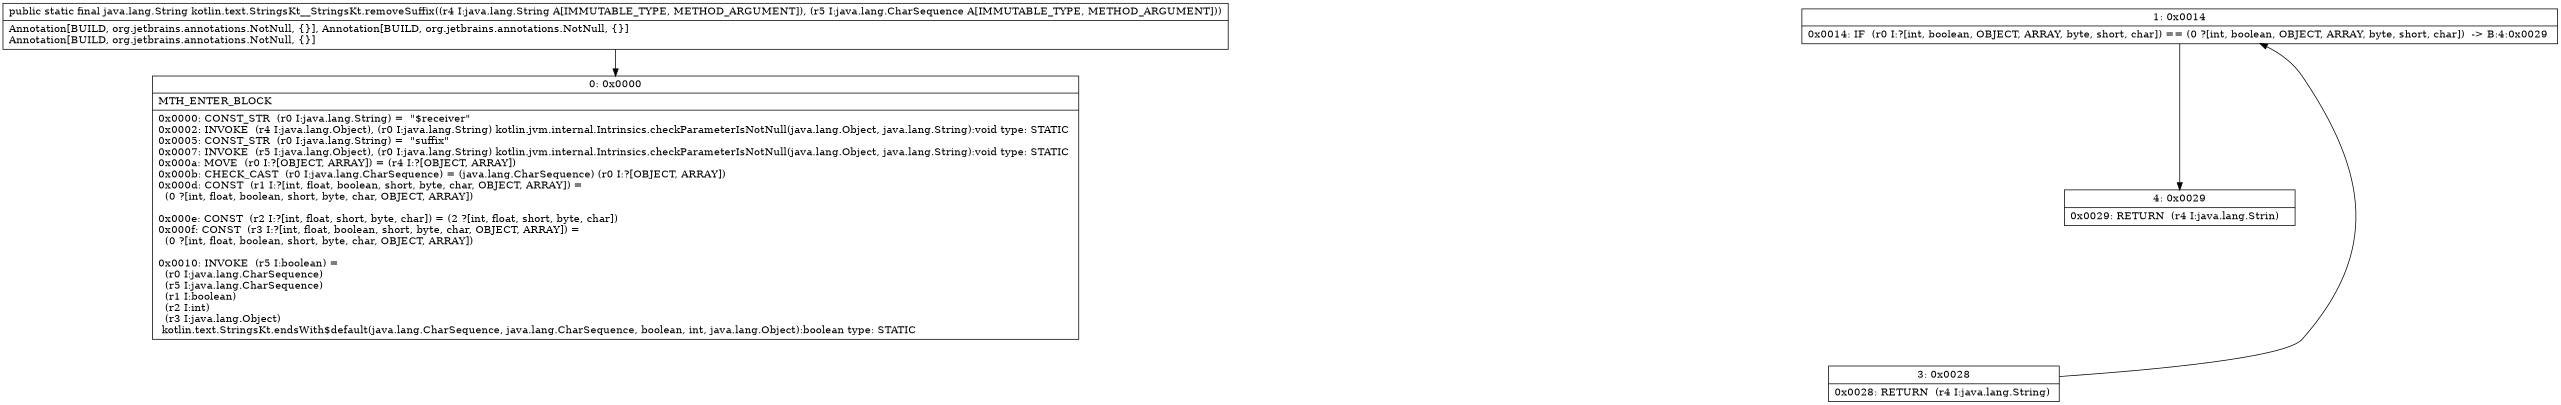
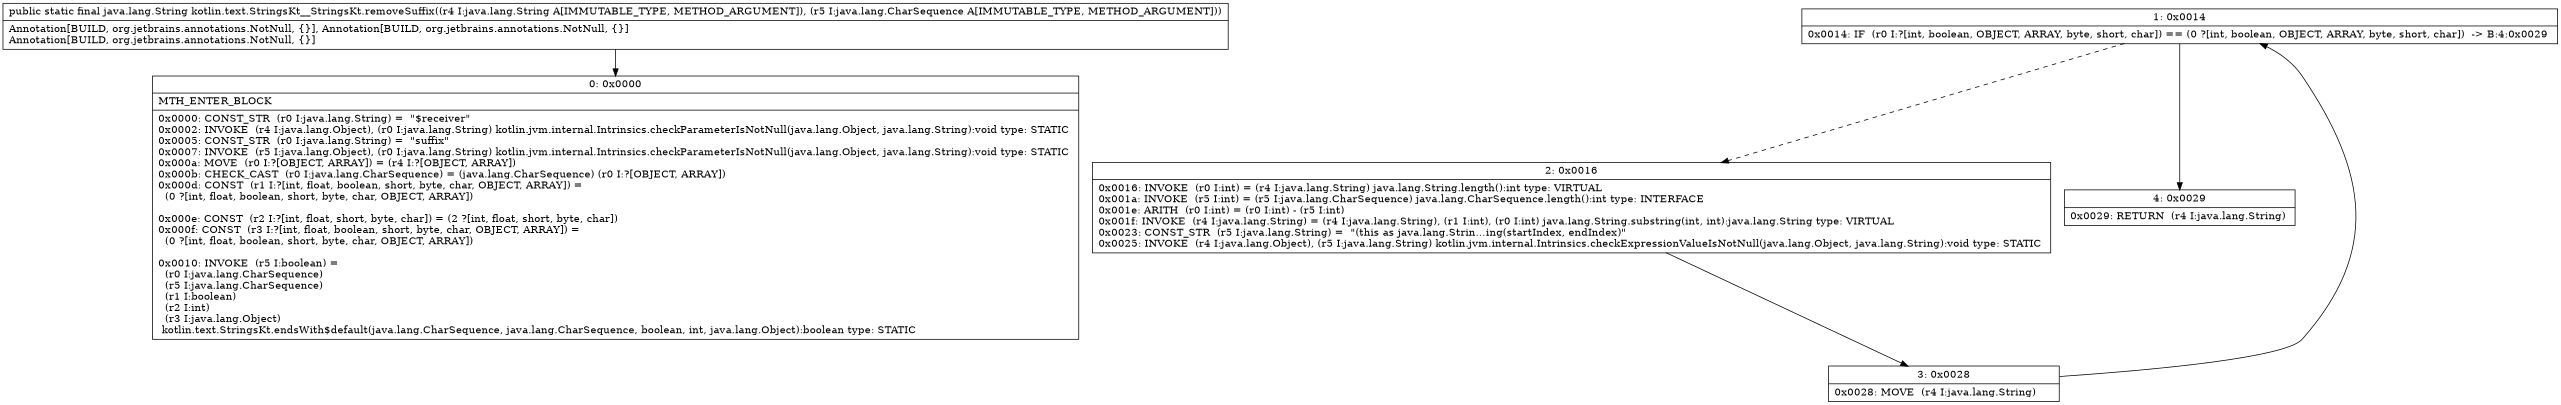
node "2: 0x0016": added
node "4: 0x0029": text "0x0029: RETURN  (r4 I:java.lang.Strin)" -> "0x0029: RETURN  (r4 I:java.lang.String)"
node "3: 0x0028": text "0x0028: RETURN  (r4 I:java.lang.String)" -> "0x0028: MOVE  (r4 I:java.lang.String)"
